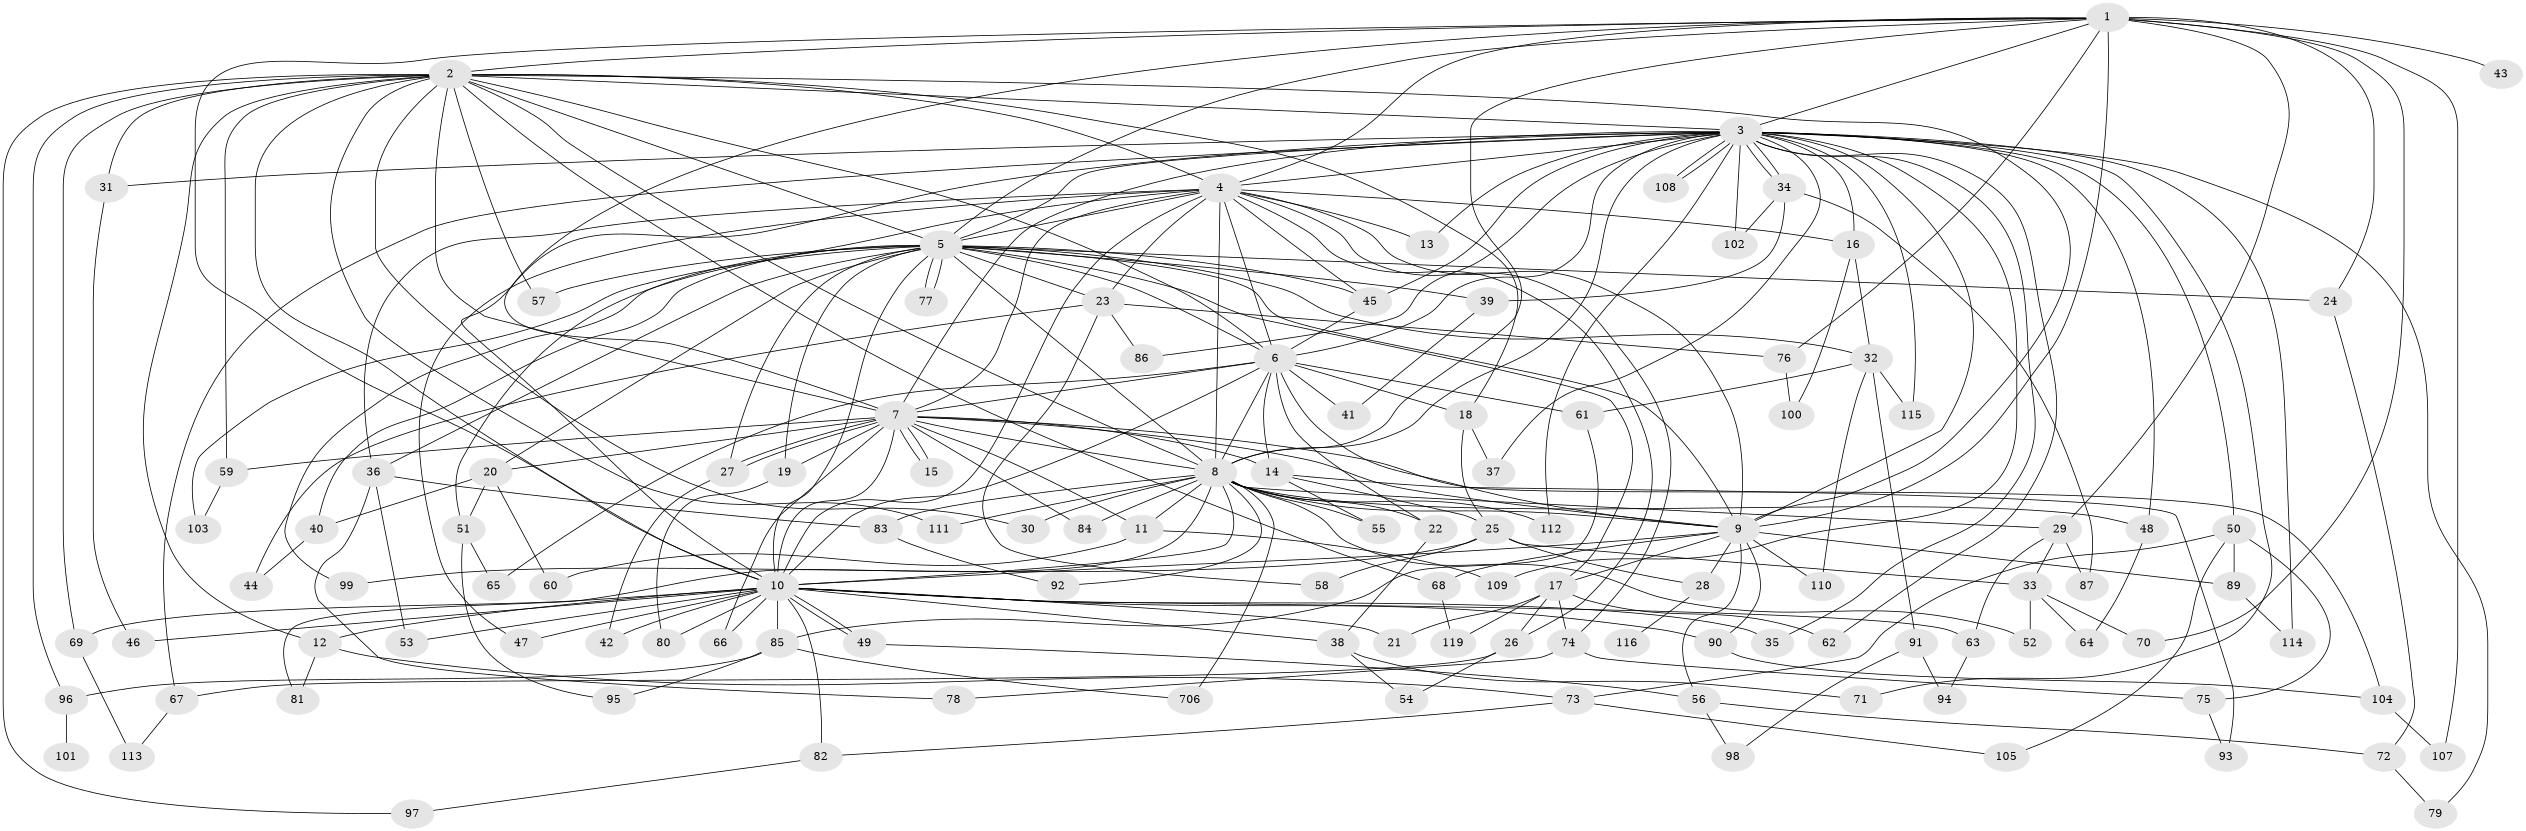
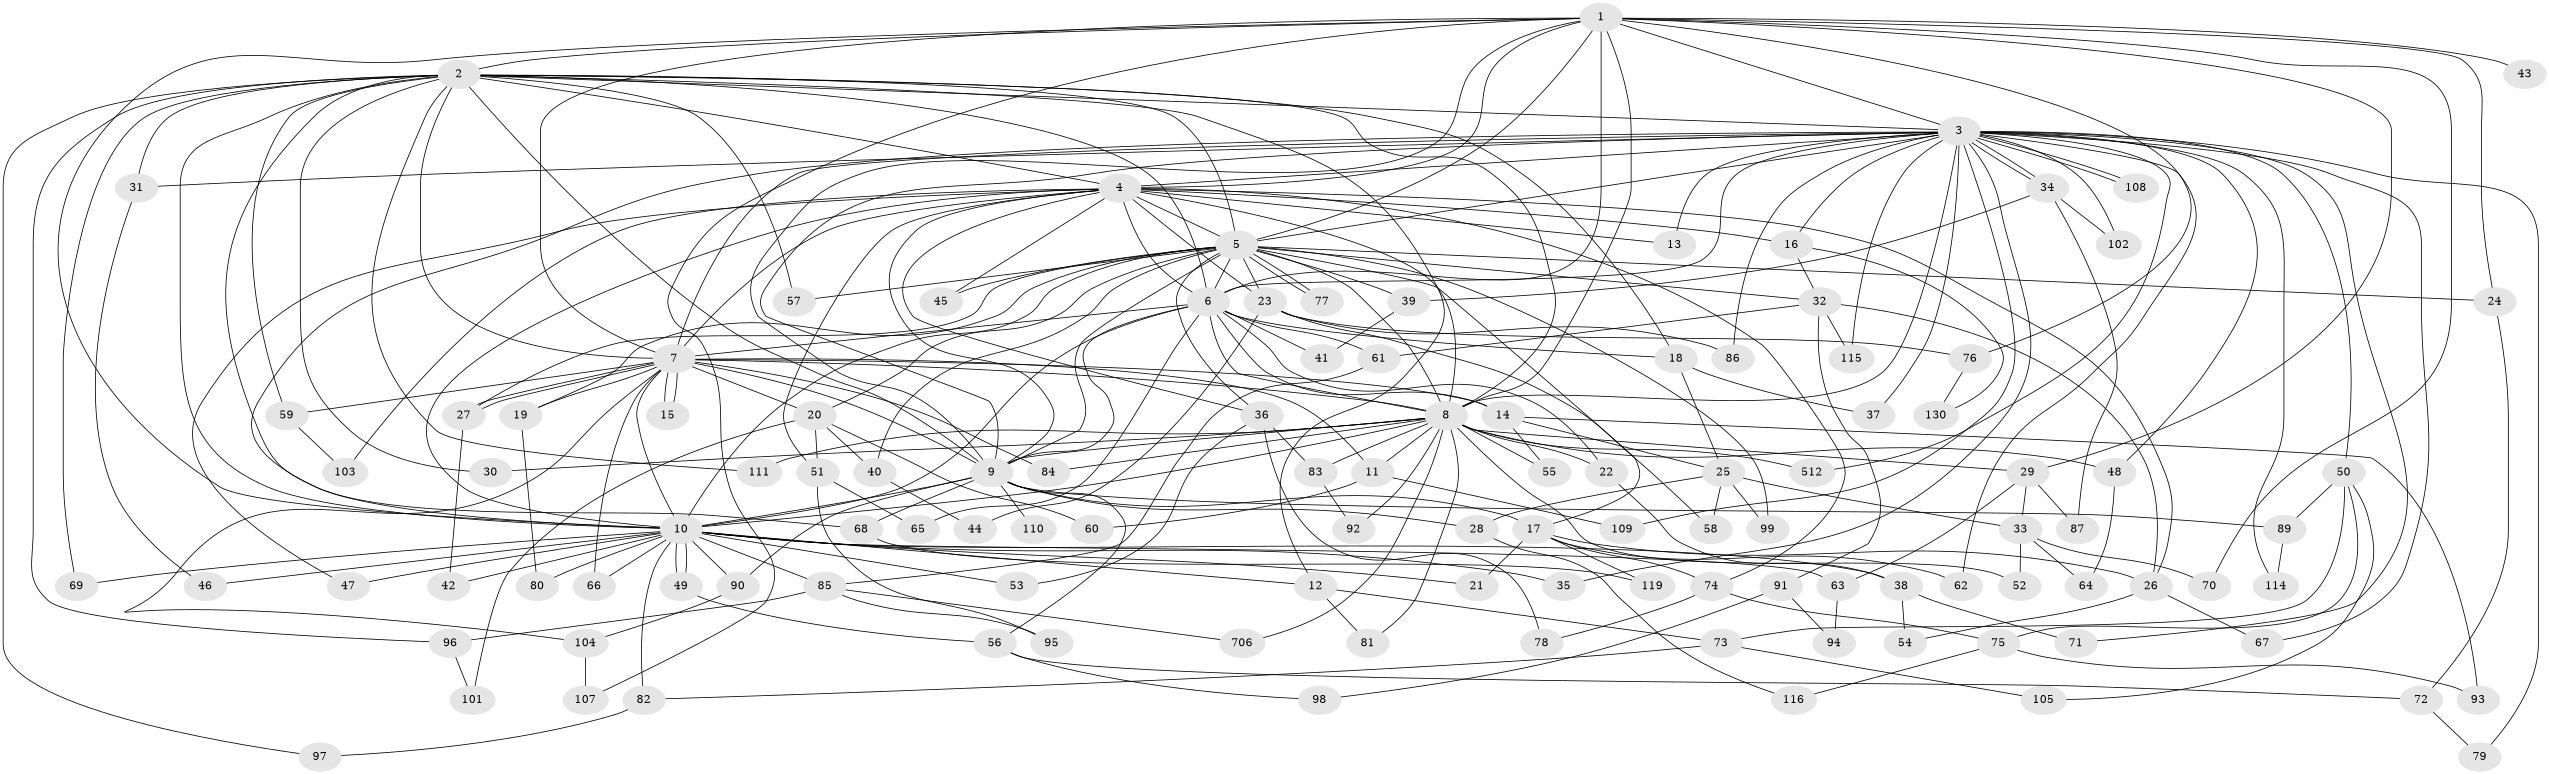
edge "3" -- "45": removed
edge "45" -- "6": now "1" -- "6"
edge "5" -- "103": now "4" -- "103"
node "100": label "100" -> "130"
edge "32" -- "110": now "32" -- "26"
edge "20" -- "101": added
node "112": label "112" -> "512"
edge "75" -- "116": added
node "113": removed
